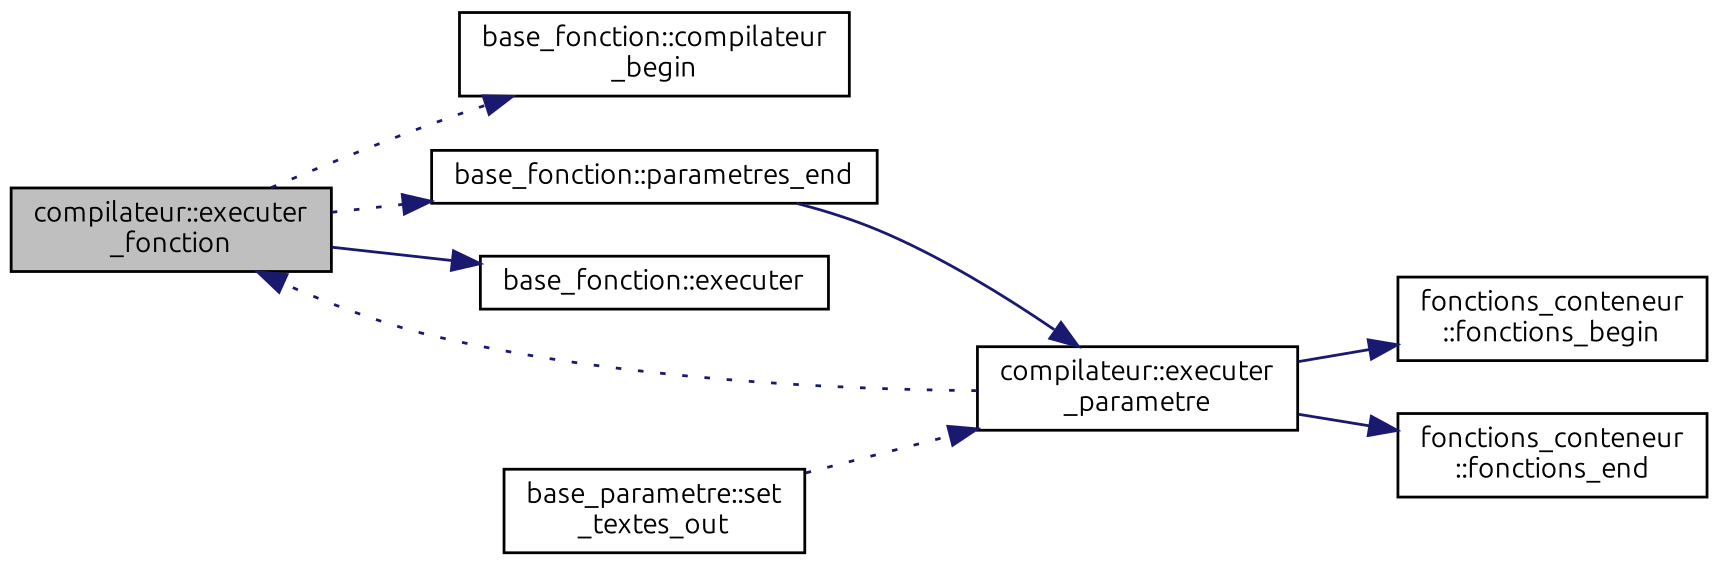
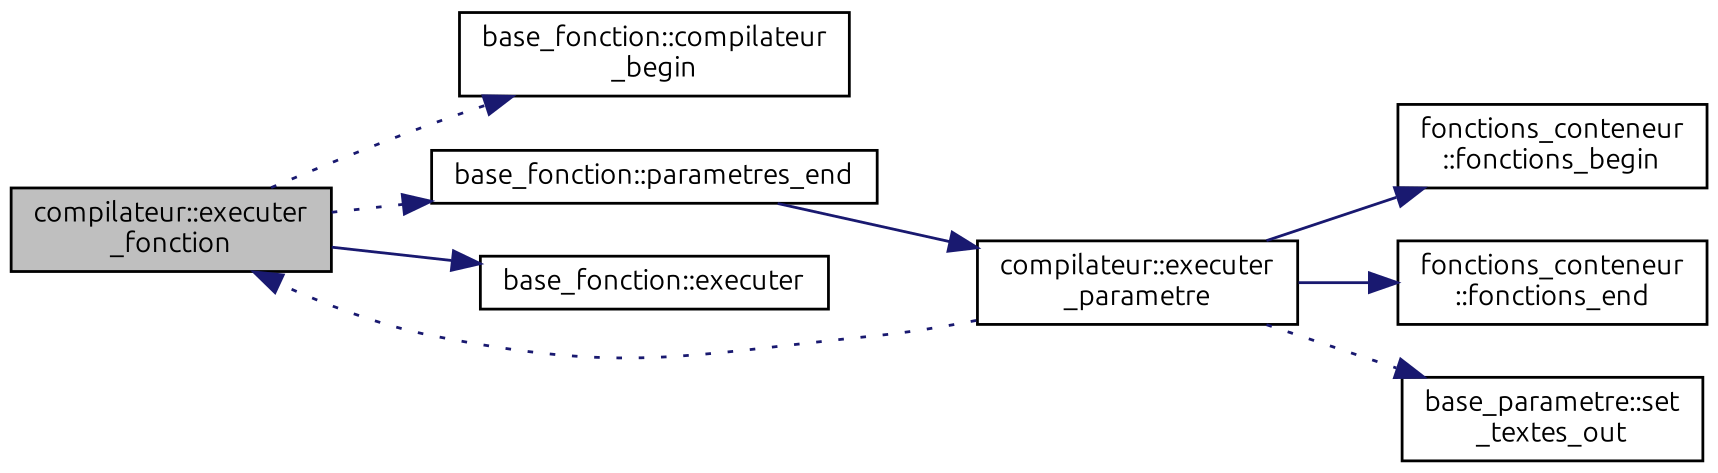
edge "base_parametre::set _textes_out" -> "compilateur::executer _parametre": reversed
